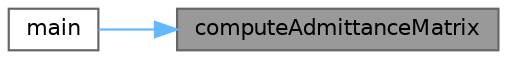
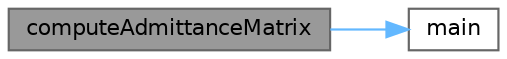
edge "main" -> "computeAdmittanceMatrix": reversed
